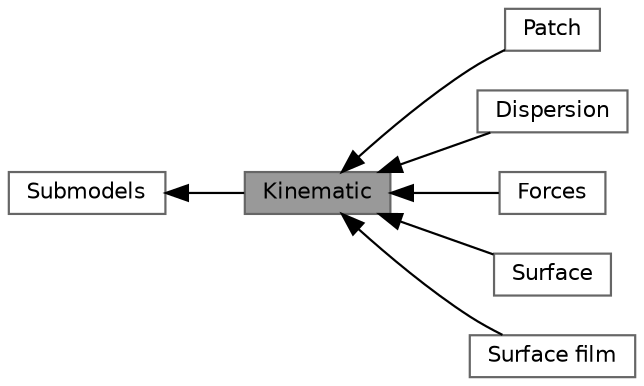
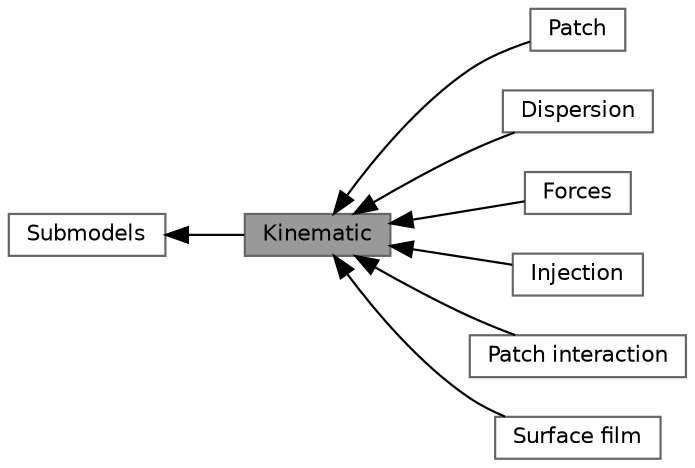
node "Surface": label "Surface" -> "Injection"
node "Patch interaction": added
